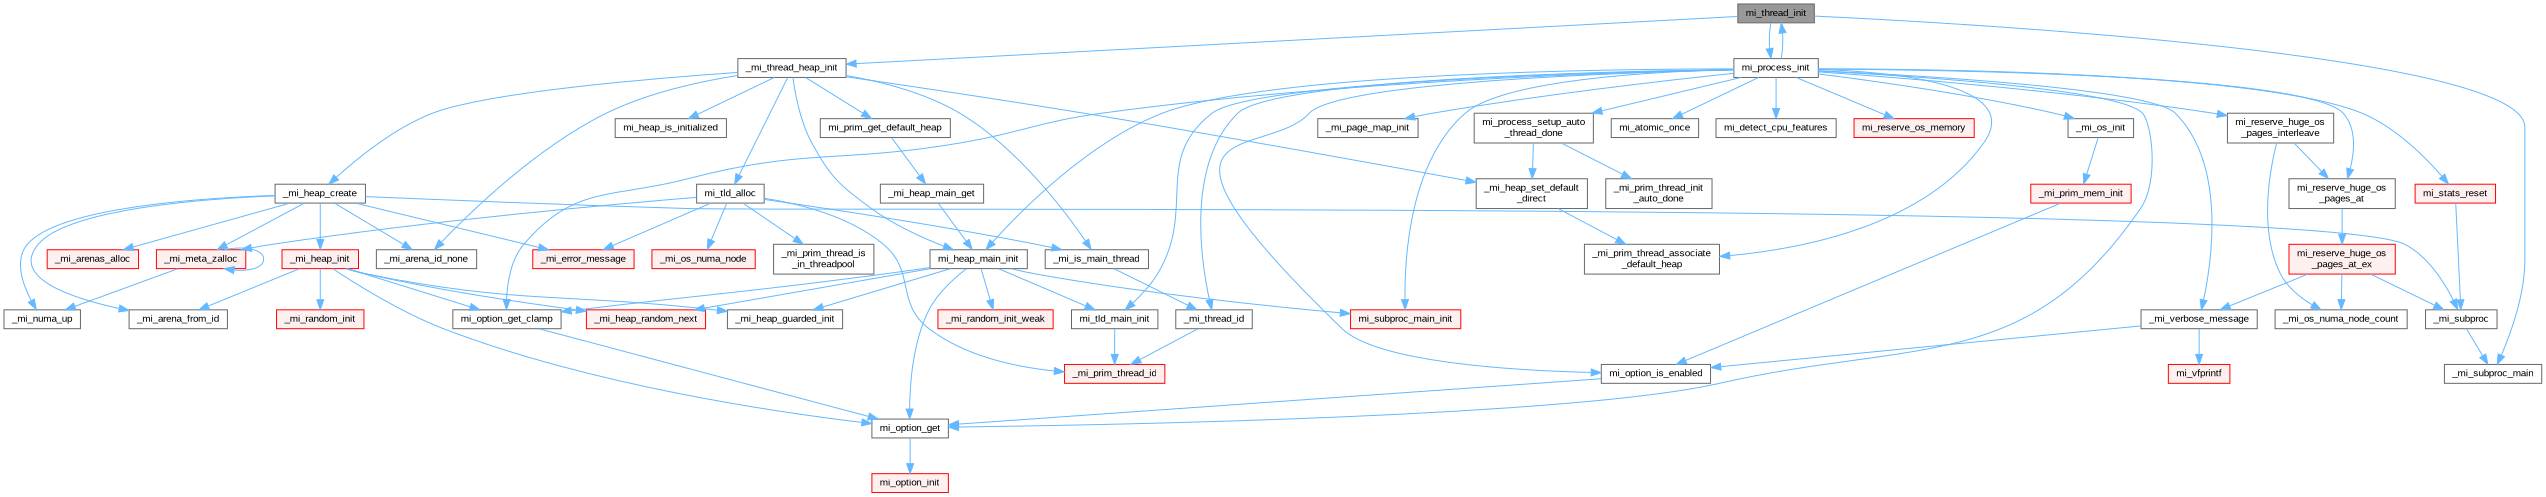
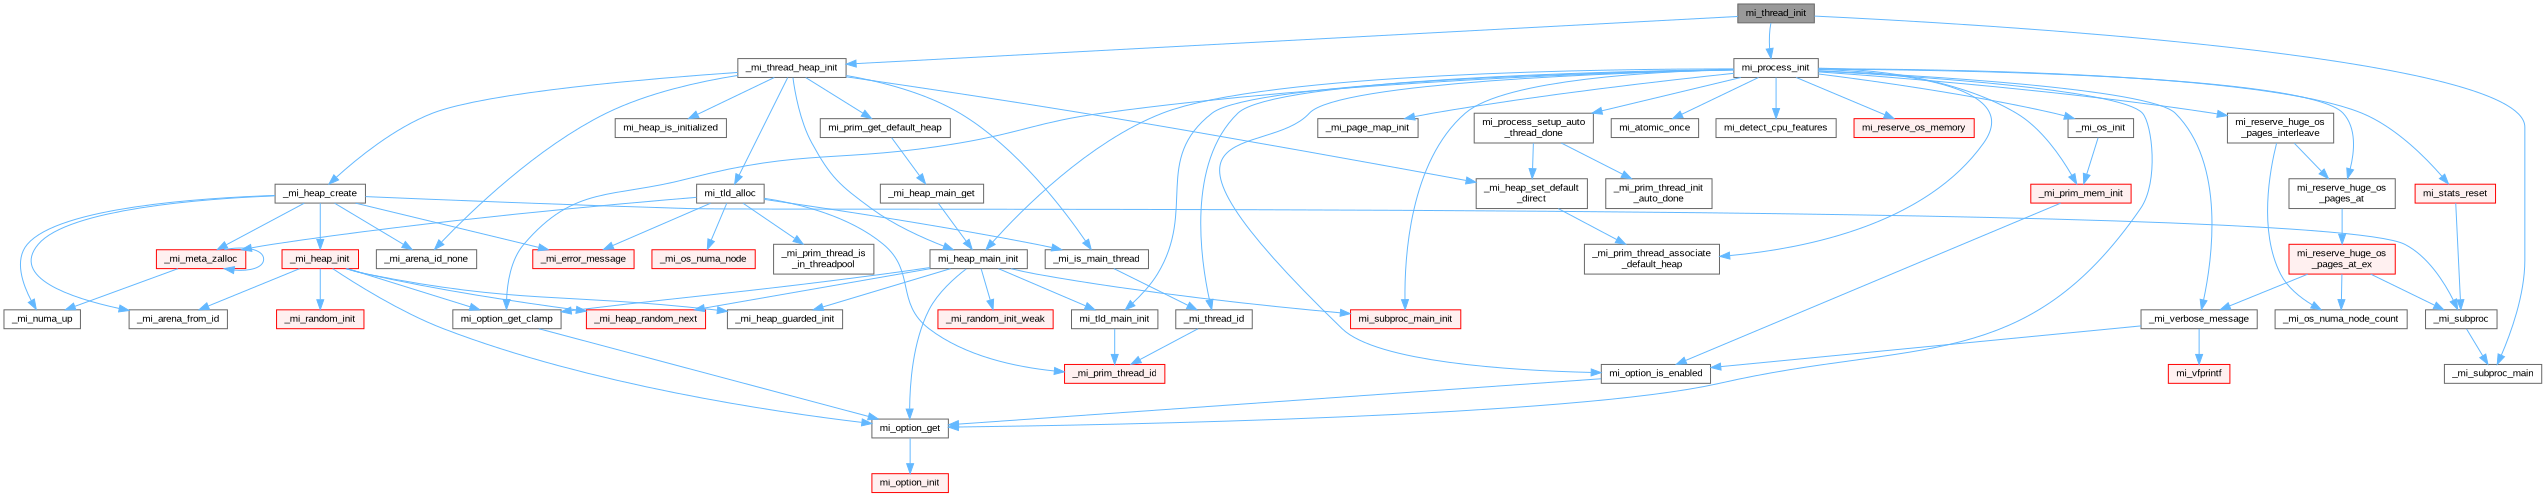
edge "mi_process_init" -> "mi_thread_init": now "mi_process_init" -> "_mi_prim_mem_init"
node "_mi_arenas_alloc": removed
